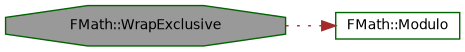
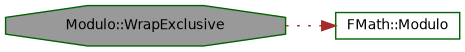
node "FMath::WrapExclusive": label "FMath::WrapExclusive" -> "Modulo::WrapExclusive"
